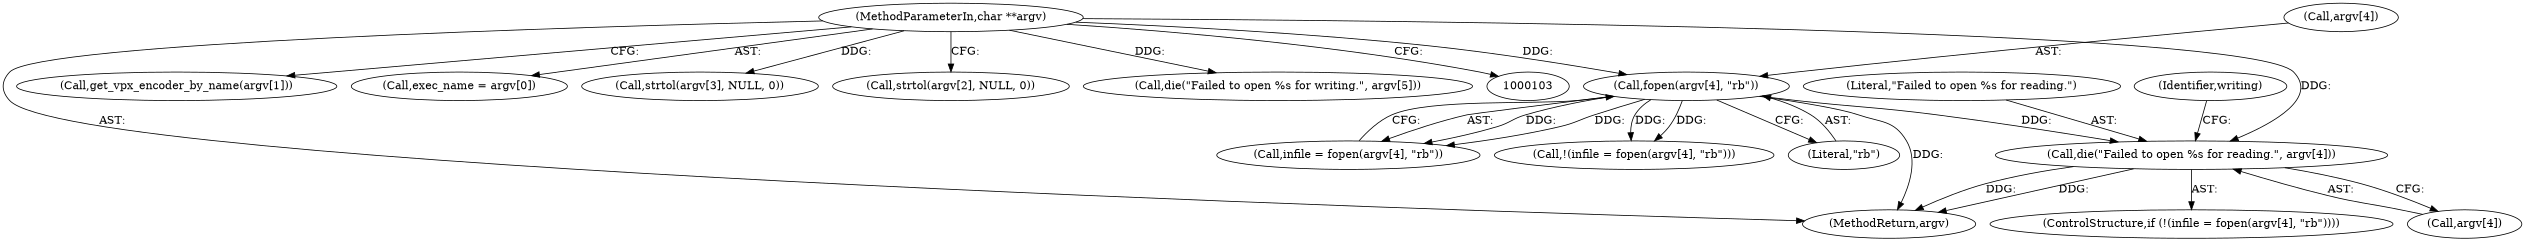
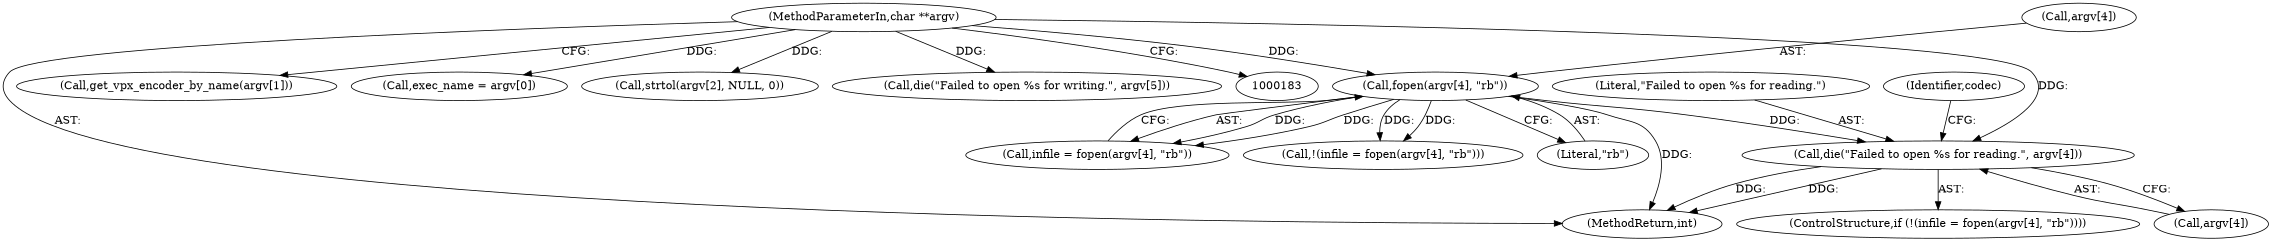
edge "(MethodParameterIn,char **argv)" -> "(Call,exec_name = argv[0])": label "AST: " -> "DDG: "
edge "(MethodParameterIn,char **argv)" -> "(Call,strtol(argv[2], NULL, 0))": label "CFG: " -> "DDG: "
node "(Call,strtol(argv[3], NULL, 0))": removed
node "1000103": label "1000103" -> "1000183"
node "(Identifier,writing)": label "(Identifier,writing)" -> "(Identifier,codec)"
node "(MethodReturn,argv)": label "(MethodReturn,argv)" -> "(MethodReturn,int)"
